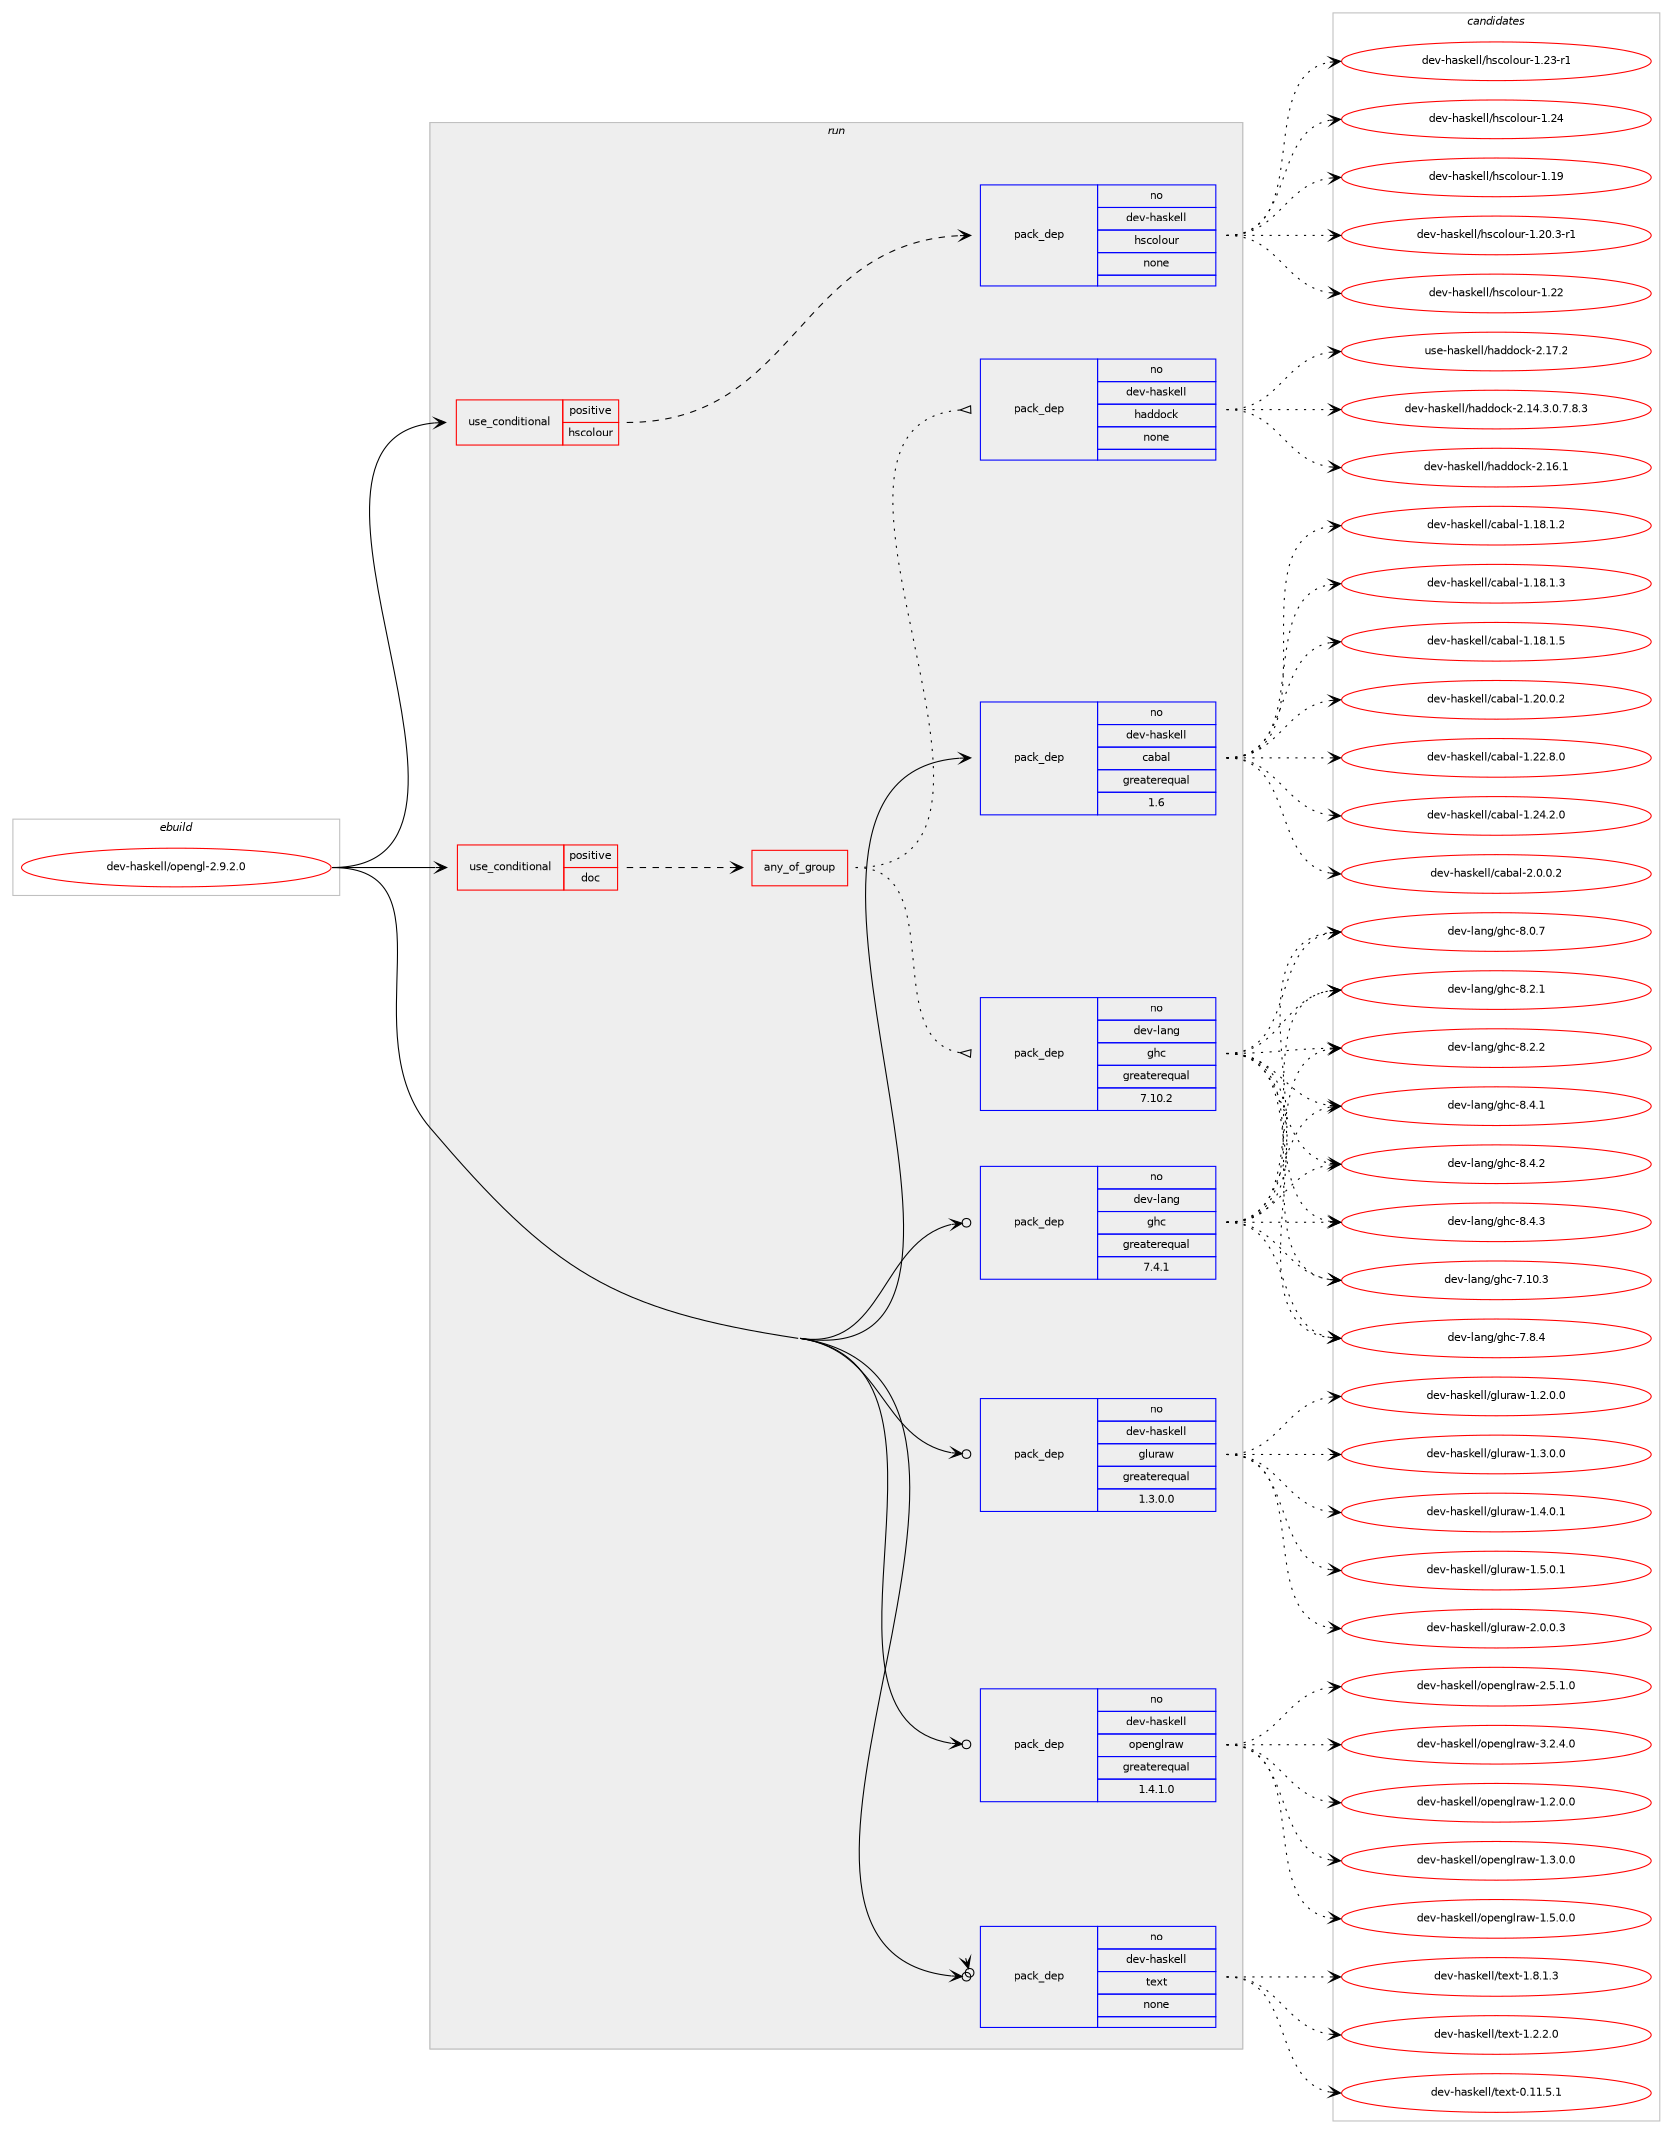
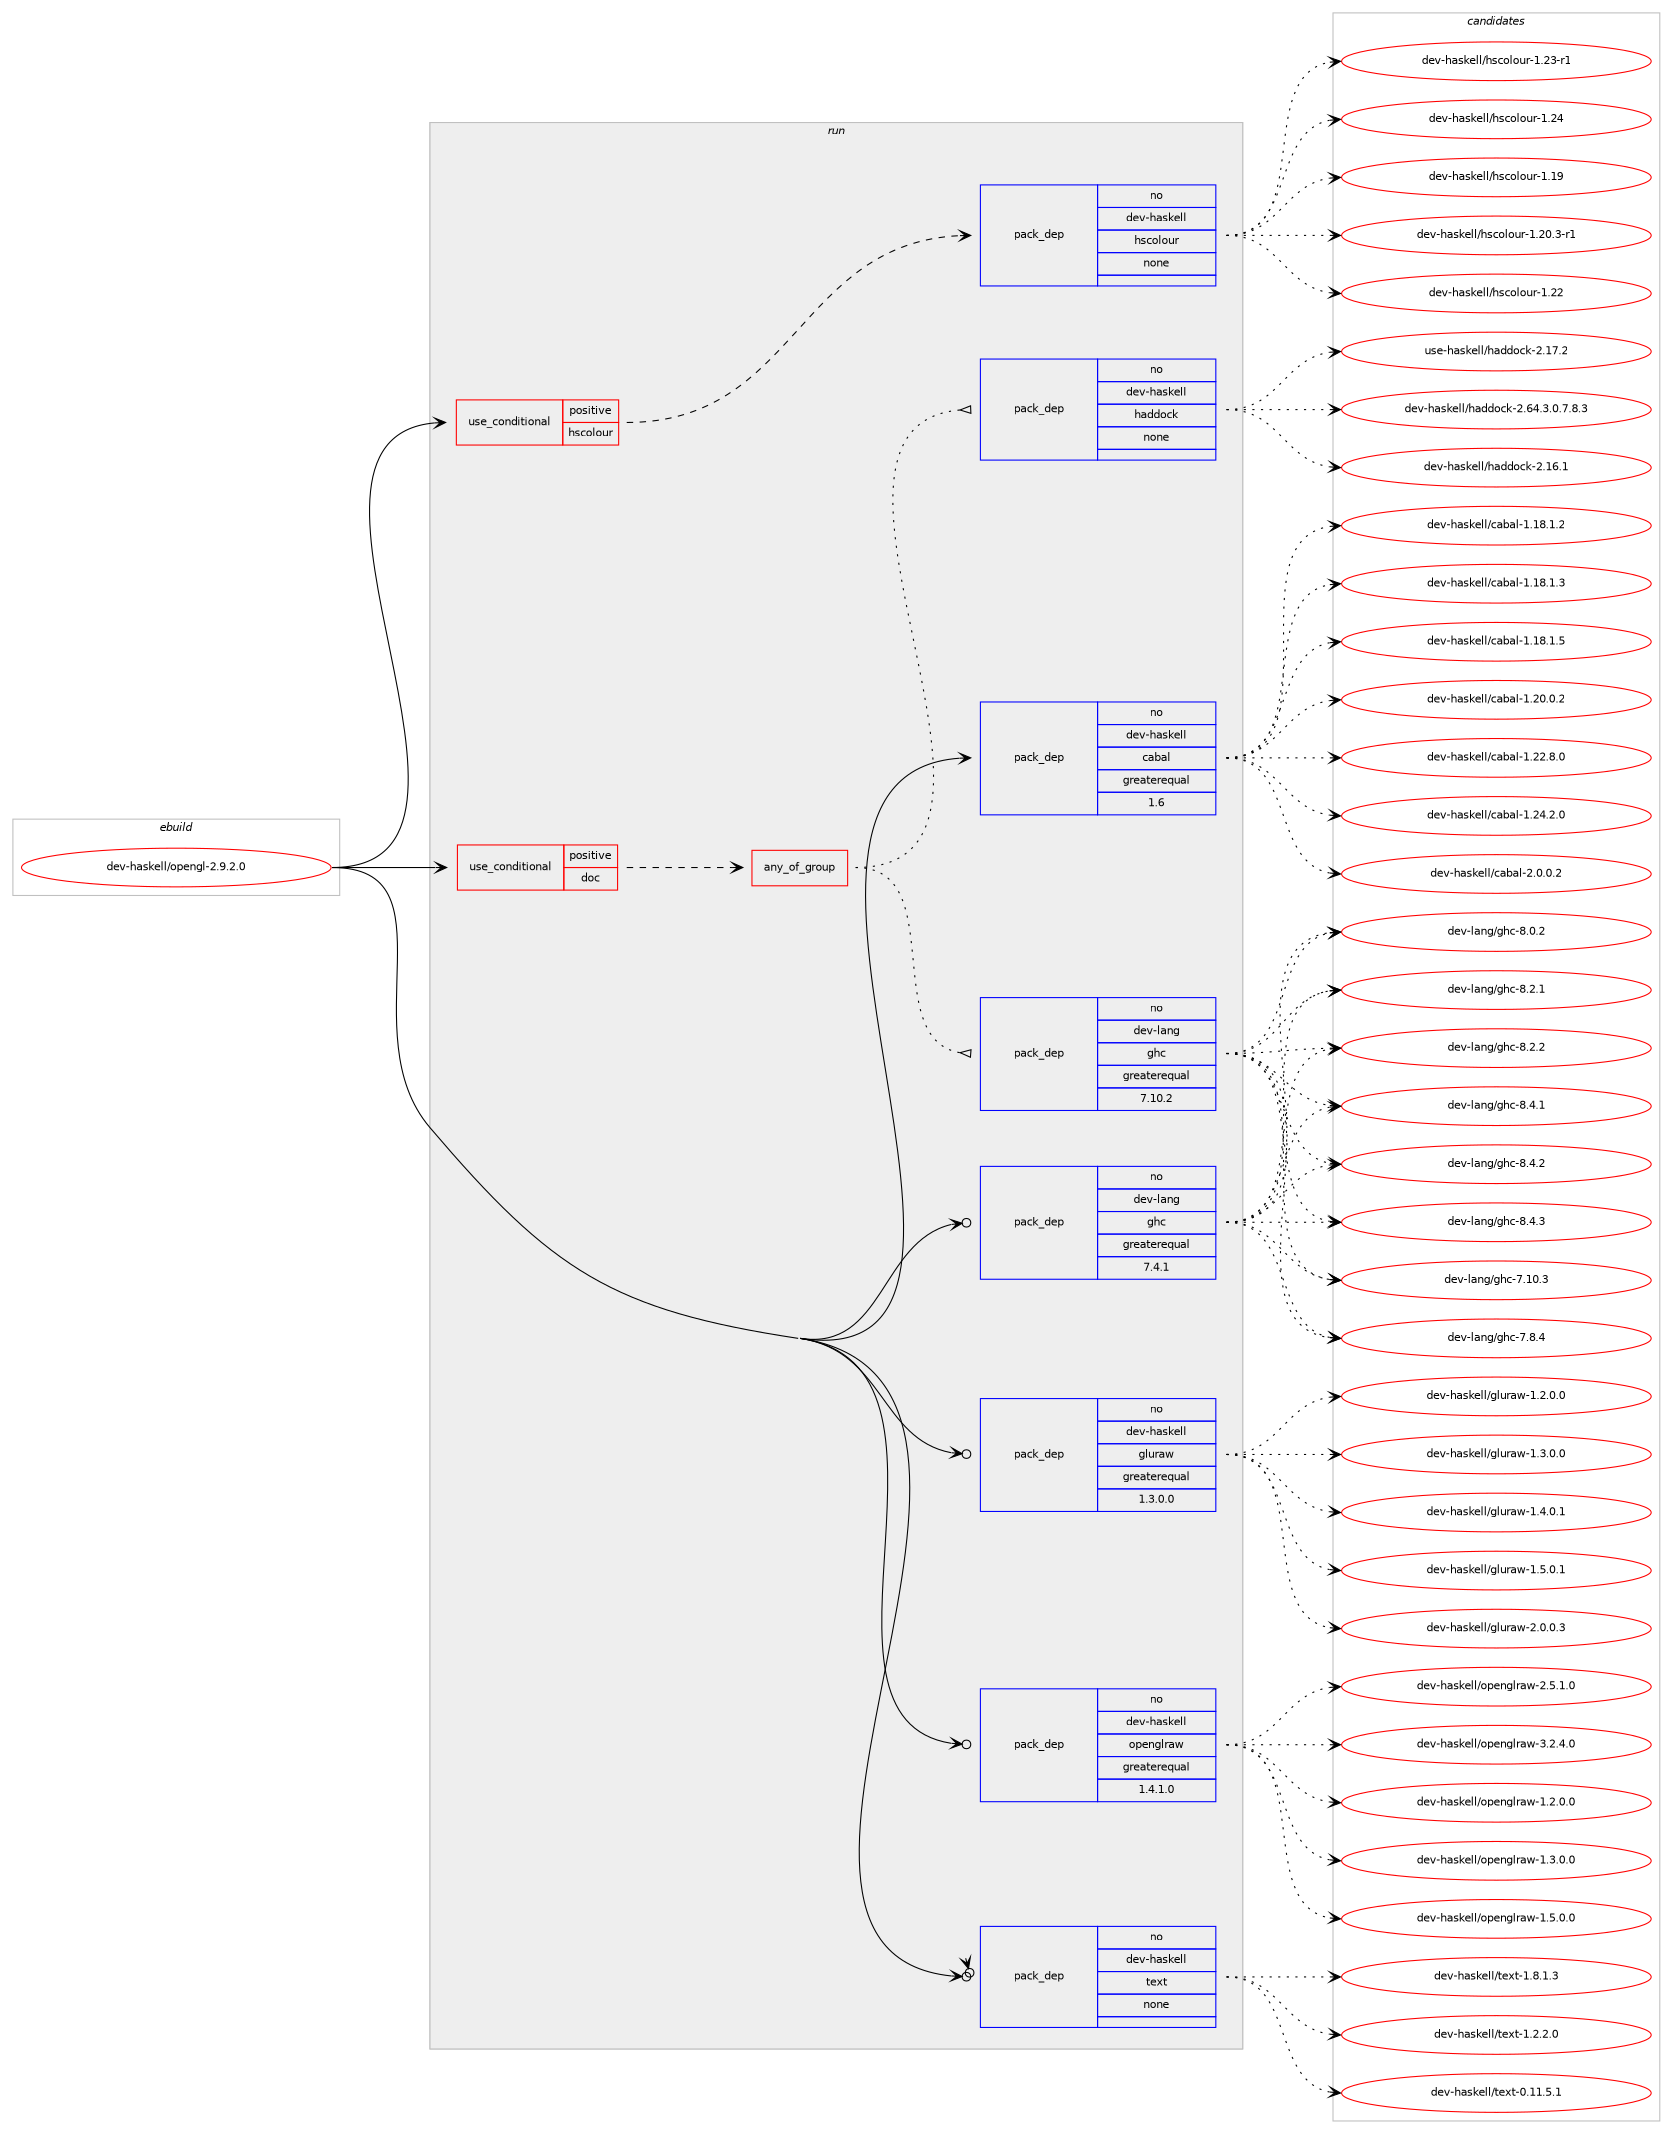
node "dev-haskell/haddock-2.14.3.0.7.8.3": label "dev-haskell/haddock-2.14.3.0.7.8.3" -> "dev-haskell/haddock-2.64.3.0.7.8.3"
node "dev-lang/ghc-8.0.7": label "dev-lang/ghc-8.0.7" -> "dev-lang/ghc-8.0.2"
